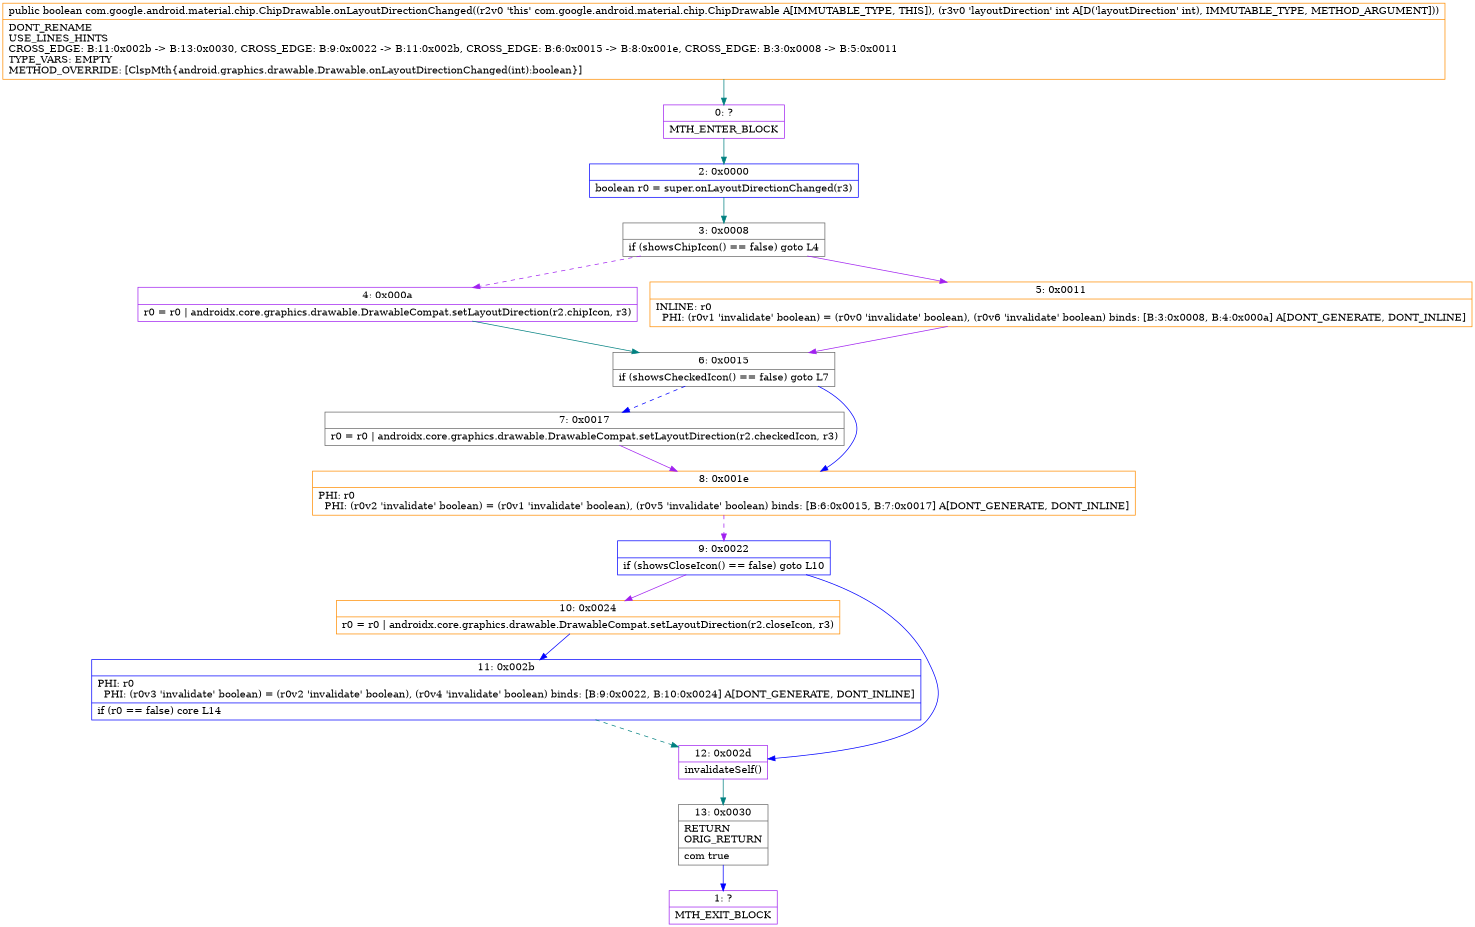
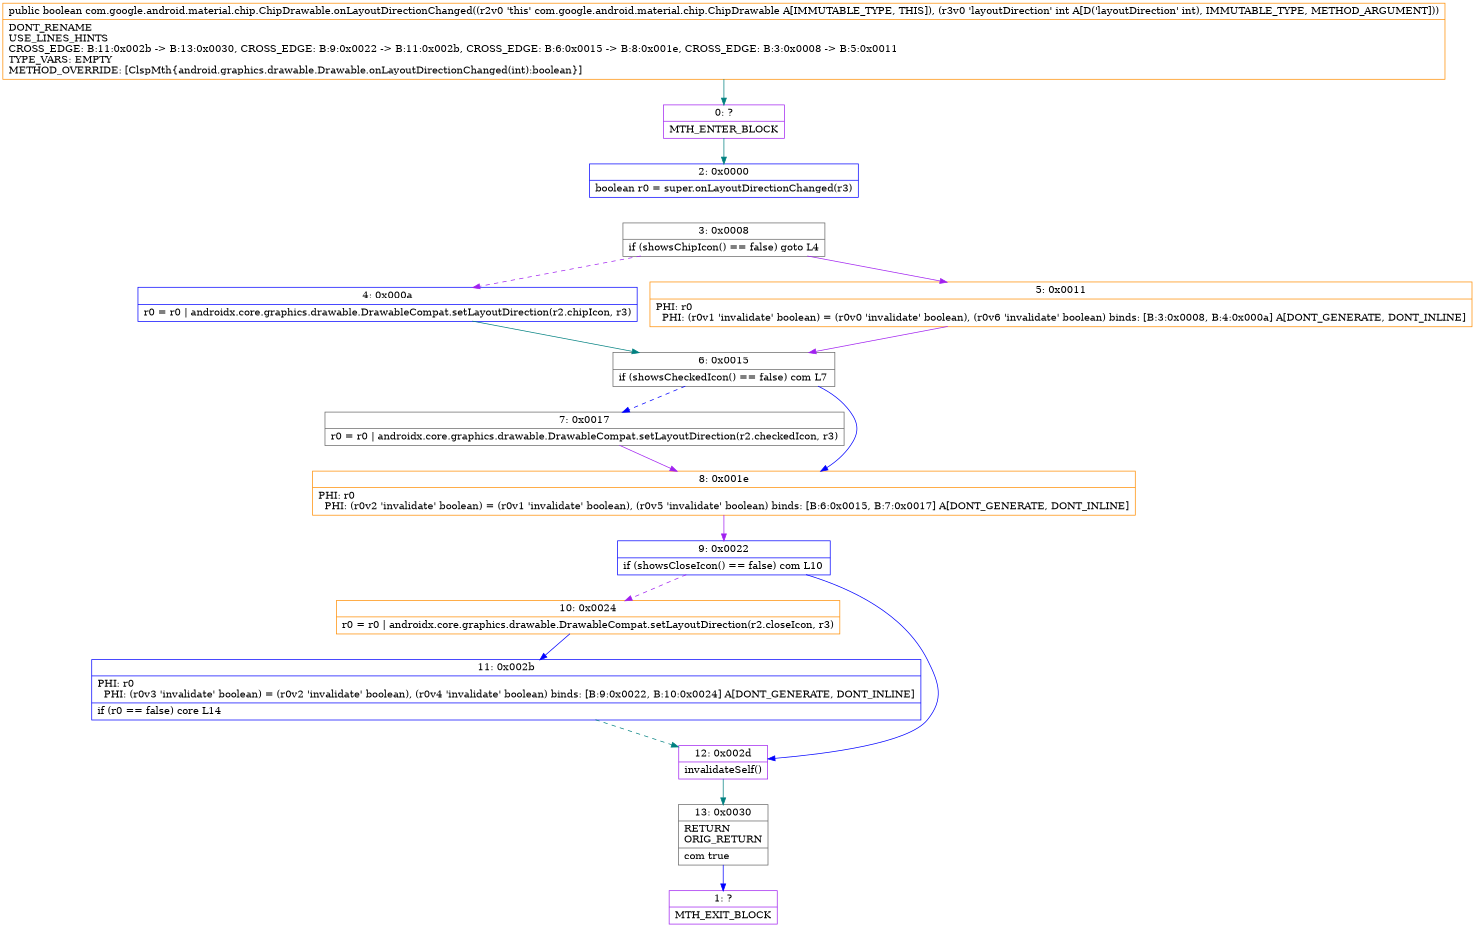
edge "2: 0x0000" -> "3: 0x0008": removed
node "4: 0x000a": color purple -> blue
node "5: 0x0011": text "INLINE: r0" -> "PHI: r0"
node "6: 0x0015": text "if (showsCheckedIcon() == false) goto L7" -> "if (showsCheckedIcon() == false) com L7"
edge "8: 0x001e" -> "9: 0x0022": style dashed -> solid
node "9: 0x0022": text "if (showsCloseIcon() == false) goto L10" -> "if (showsCloseIcon() == false) com L10"
edge "9: 0x0022" -> "10: 0x0024": style solid -> dashed
